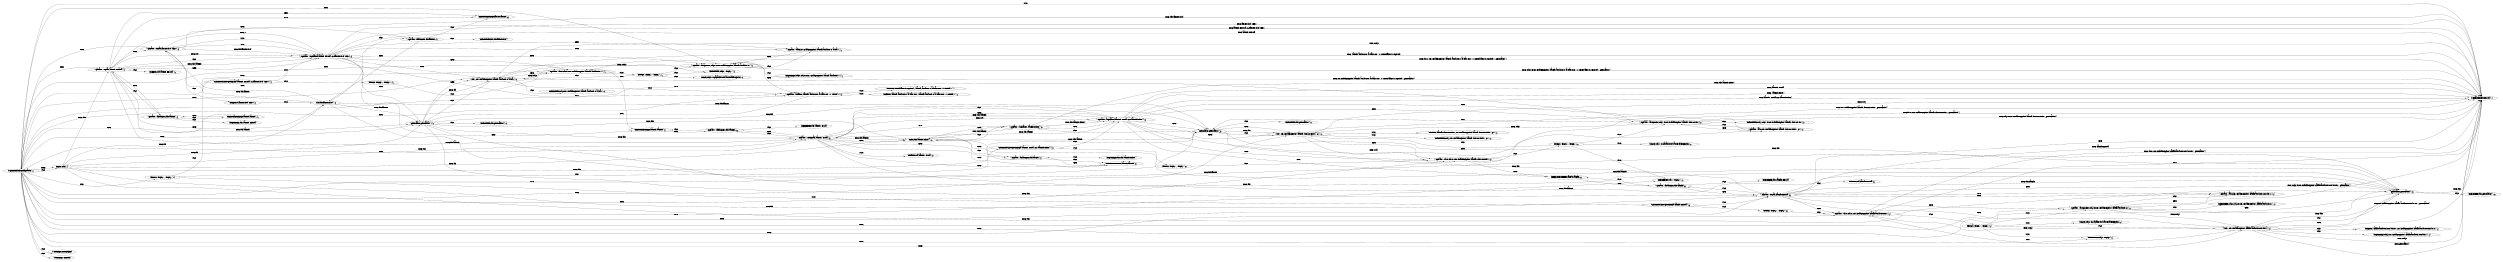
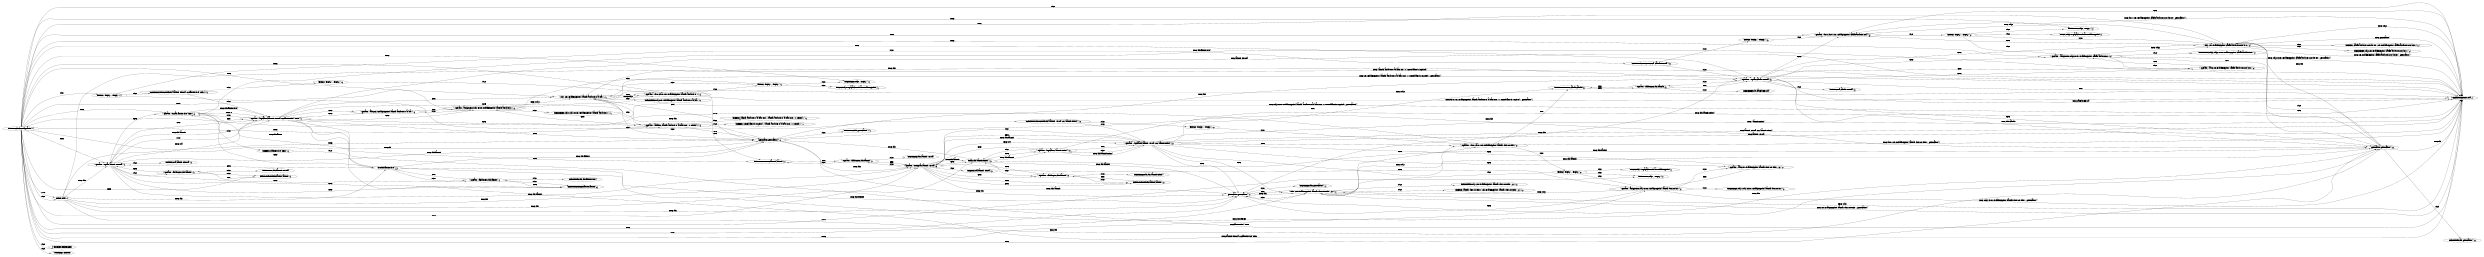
edge "(<operator>.equals,filesets.size() == 0)" -> "(METHOD,checkConfiguration)": reversed
edge "(FIELD_IDENTIFIER,filesets,filesets)" -> "(<operator>.fieldAccess,this.filesets)": added, label "CFG:"
